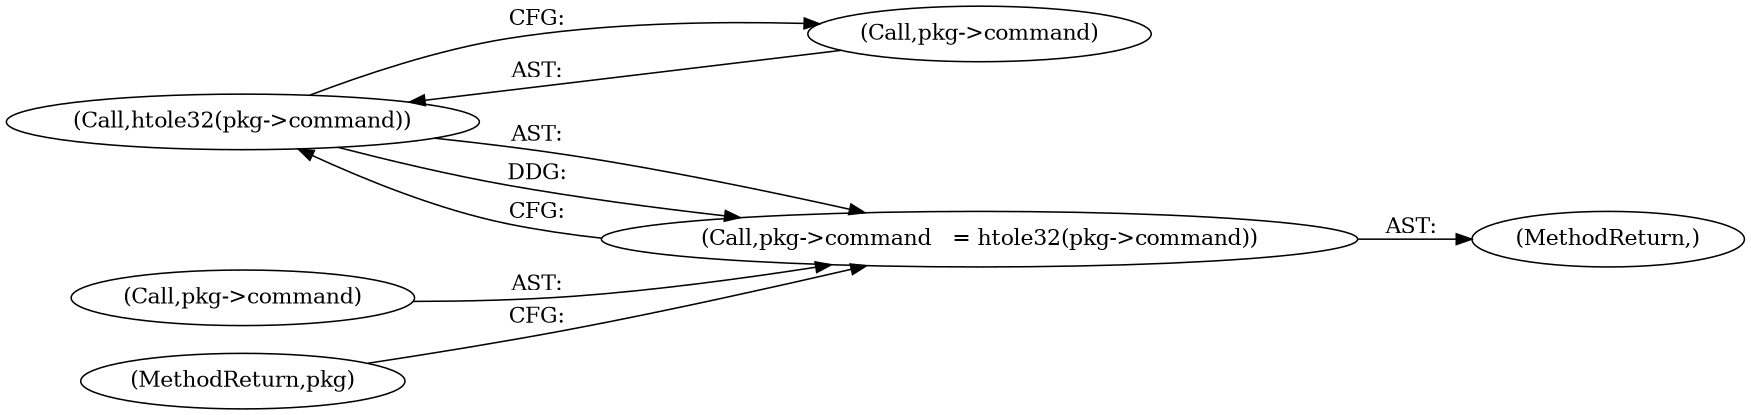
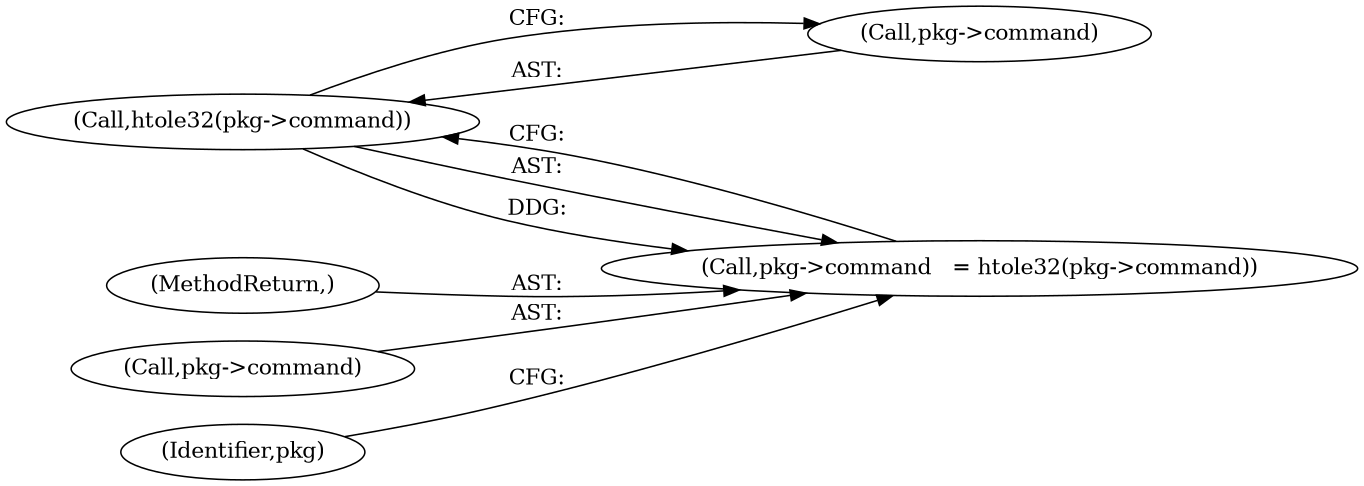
edge "(Call,pkg->command   = htole32(pkg->command))" -> "(MethodReturn,)": reversed
node "(MethodReturn,pkg)": label "(MethodReturn,pkg)" -> "(Identifier,pkg)"
